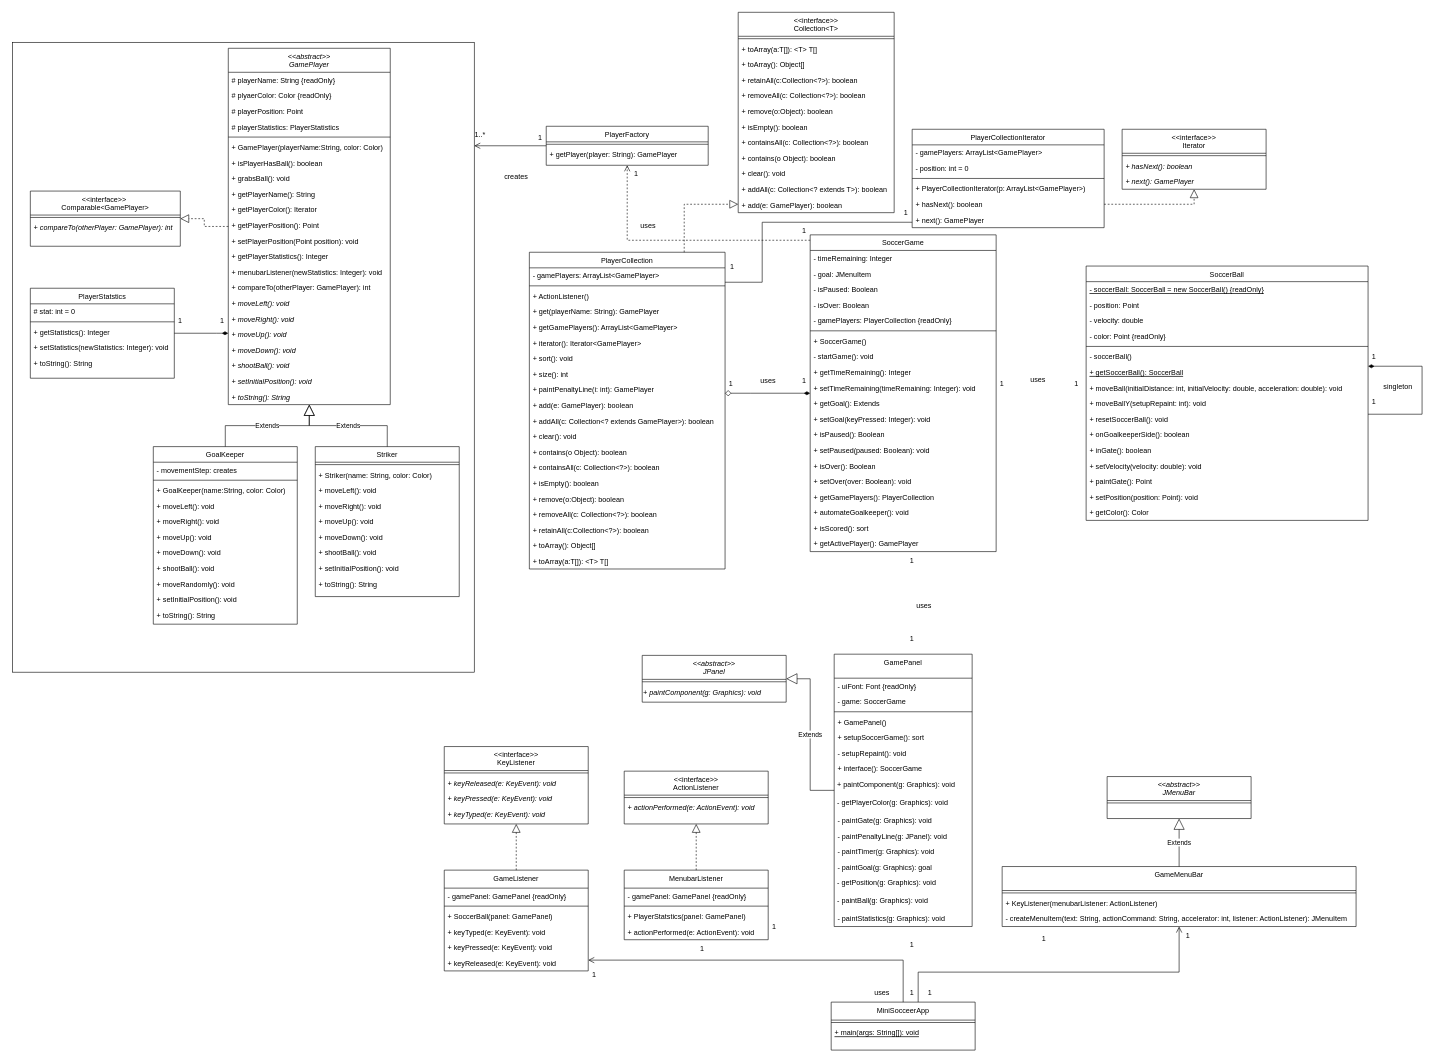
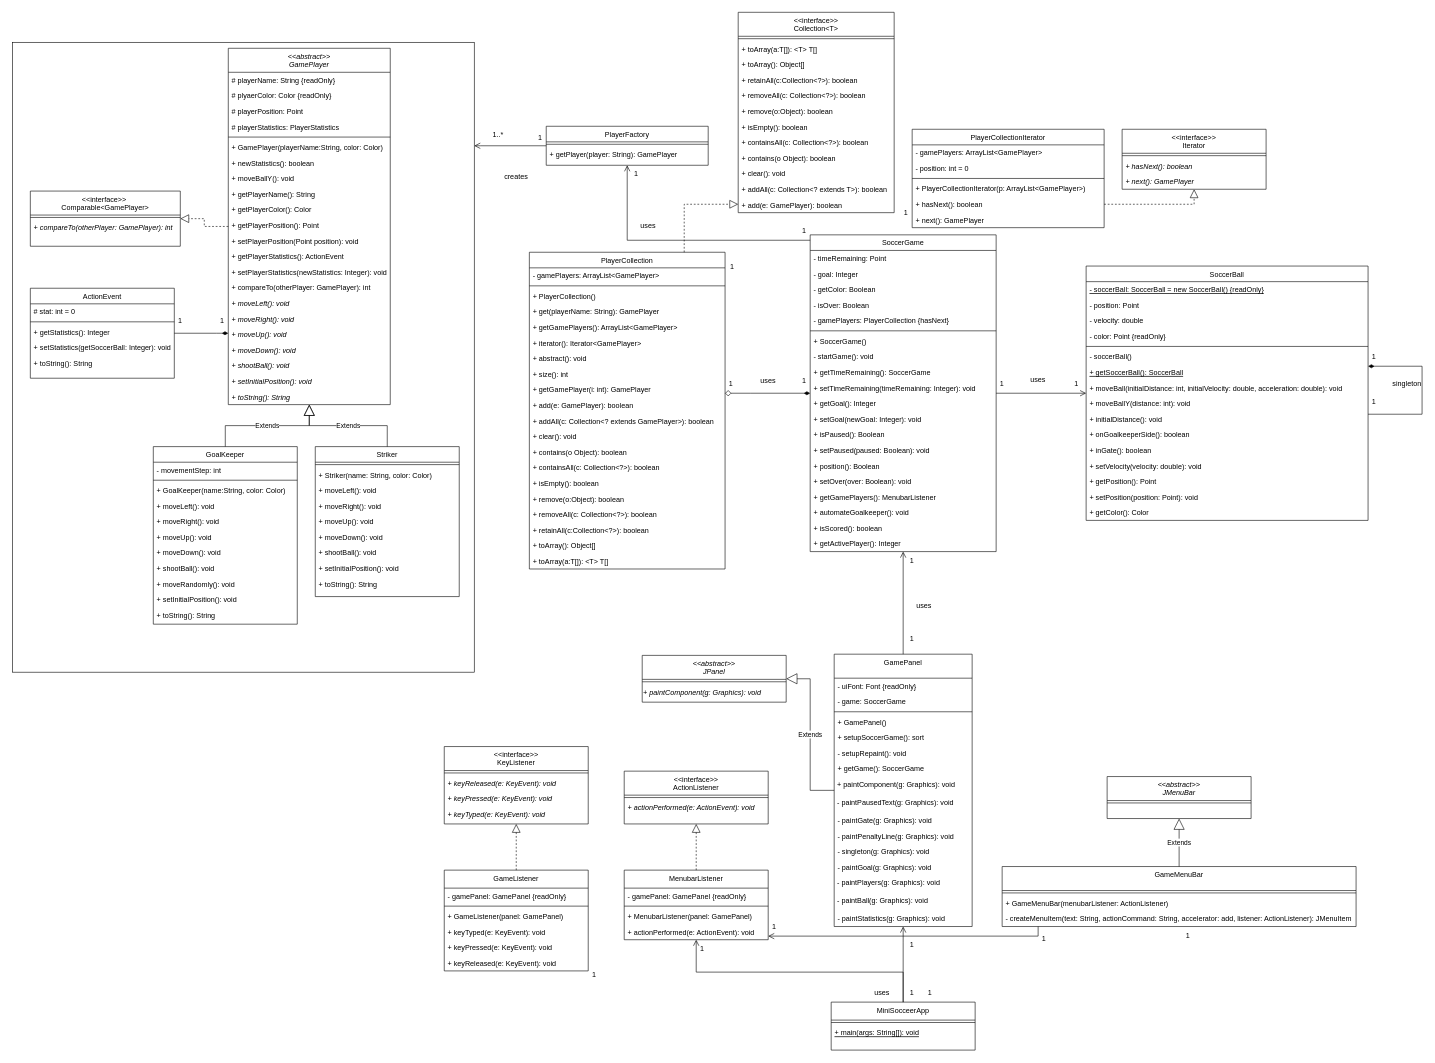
node "1..*": moved (480, 135) -> (498, 135)
node "+ isPlayerHasBall(): boolean": label "+ isPlayerHasBall(): boolean" -> "+ newStatistics(): boolean"
node "+ grabsBall(): void": label "+ grabsBall(): void" -> "+ moveBallY(): void"
node "+ getPlayerColor(): Iterator": label "+ getPlayerColor(): Iterator" -> "+ getPlayerColor(): Color"
edge "PlayerCollectionIterator" -- "PlayerCollection": removed
edge "SoccerGame" -> "PlayerFactory": style dashed -> solid
node "+ getPlayerStatistics(): Integer": label "+ getPlayerStatistics(): Integer" -> "+ getPlayerStatistics(): ActionEvent"
node "- timeRemaining: Integer": label "- timeRemaining: Integer" -> "- timeRemaining: Point"
node "+ menubarListener(newStatistics: Integer): void": label "+ menubarListener(newStatistics: Integer): void" -> "+ setPlayerStatistics(newStatistics: Integer): void"
node "- goal: JMenuItem": label "- goal: JMenuItem" -> "- goal: Integer"
node "- isPaused: Boolean": label "- isPaused: Boolean" -> "- getColor: Boolean"
node "PlayerStatstics": label "PlayerStatstics" -> "ActionEvent"
node "+ ActionListener()": label "+ ActionListener()" -> "+ PlayerCollection()"
node "- gamePlayers: PlayerCollection {readOnly}": label "- gamePlayers: PlayerCollection {readOnly}" -> "- gamePlayers: PlayerCollection {hasNext}"
node "+ setStatistics(newStatistics: Integer): void": label "+ setStatistics(newStatistics: Integer): void" -> "+ setStatistics(getSoccerBall: Integer): void"
node "+ sort(): void": label "+ sort(): void" -> "+ abstract(): void"
node "+ getTimeRemaining(): Integer": label "+ getTimeRemaining(): Integer" -> "+ getTimeRemaining(): SoccerGame"
node "singleton": moved (1398, 387) -> (1407, 384)
node "+ paintPenaltyLine(i: int): GamePlayer": label "+ paintPenaltyLine(i: int): GamePlayer" -> "+ getGamePlayer(i: int): GamePlayer"
edge "SoccerGame" -> "SoccerBall": added
node "+ getGoal(): Extends": label "+ getGoal(): Extends" -> "+ getGoal(): Integer"
node "+ moveBallY(setupRepaint: int): void": label "+ moveBallY(setupRepaint: int): void" -> "+ moveBallY(distance: int): void"
node "+ setGoal(keyPressed: Integer): void": label "+ setGoal(keyPressed: Integer): void" -> "+ setGoal(newGoal: Integer): void"
node "+ resetSoccerBall(): void": label "+ resetSoccerBall(): void" -> "+ initialDistance(): void"
node "+ isOver(): Boolean": label "+ isOver(): Boolean" -> "+ position(): Boolean"
node "- movementStep: creates": label "- movementStep: creates" -> "- movementStep: int"
node "+ paintGate(): Point": label "+ paintGate(): Point" -> "+ getPosition(): Point"
node "+ getGamePlayers(): PlayerCollection": label "+ getGamePlayers(): PlayerCollection" -> "+ getGamePlayers(): MenubarListener"
node "+ isScored(): sort": label "+ isScored(): sort" -> "+ isScored(): boolean"
node "+ getActivePlayer(): GamePlayer": label "+ getActivePlayer(): GamePlayer" -> "+ getActivePlayer(): Integer"
edge "GamePanel" -> "SoccerGame": added
node "+ interface(): SoccerGame": label "+ interface(): SoccerGame" -> "+ getGame(): SoccerGame"
node "- getPlayerColor(g: Graphics): void": label "- getPlayerColor(g: Graphics): void" -> "- paintPausedText(g: Graphics): void"
node "- paintPenaltyLine(g: JPanel): void": label "- paintPenaltyLine(g: JPanel): void" -> "- paintPenaltyLine(g: Graphics): void"
node "- paintTimer(g: Graphics): void": label "- paintTimer(g: Graphics): void" -> "- singleton(g: Graphics): void"
node "- paintGoal(g: Graphics): goal": label "- paintGoal(g: Graphics): goal" -> "- paintGoal(g: Graphics): void"
node "- getPosition(g: Graphics): void": label "- getPosition(g: Graphics): void" -> "- paintPlayers(g: Graphics): void"
node "+ KeyListener(menubarListener: ActionListener)": label "+ KeyListener(menubarListener: ActionListener)" -> "+ GameMenuBar(menubarListener: ActionListener)"
node "+ SoccerBall(panel: GamePanel)": label "+ SoccerBall(panel: GamePanel)" -> "+ GameListener(panel: GamePanel)"
node "+ PlayerStatstics(panel: GamePanel)": label "+ PlayerStatstics(panel: GamePanel)" -> "+ MenubarListener(panel: GamePanel)"
node "- createMenuItem(text: String, actionCommand: String, accelerator: int, listener: ActionListener): JMenuItem": label "- createMenuItem(text: String, actionCommand: String, accelerator: int, listener: ActionListener): JMenuItem" -> "- createMenuItem(text: String, actionCommand: String, accelerator: add, listener: ActionListener): JMenuItem"
edge "GameMenuBar" -> "MenubarListener": added
edge "MiniSocceerApp" -> "GamePanel": added
edge "MiniSocceerApp" -> "GameListener": removed
edge "MiniSocceerApp" -> "MenubarListener": added
edge "MiniSocceerApp" -> "GameMenuBar": removed
